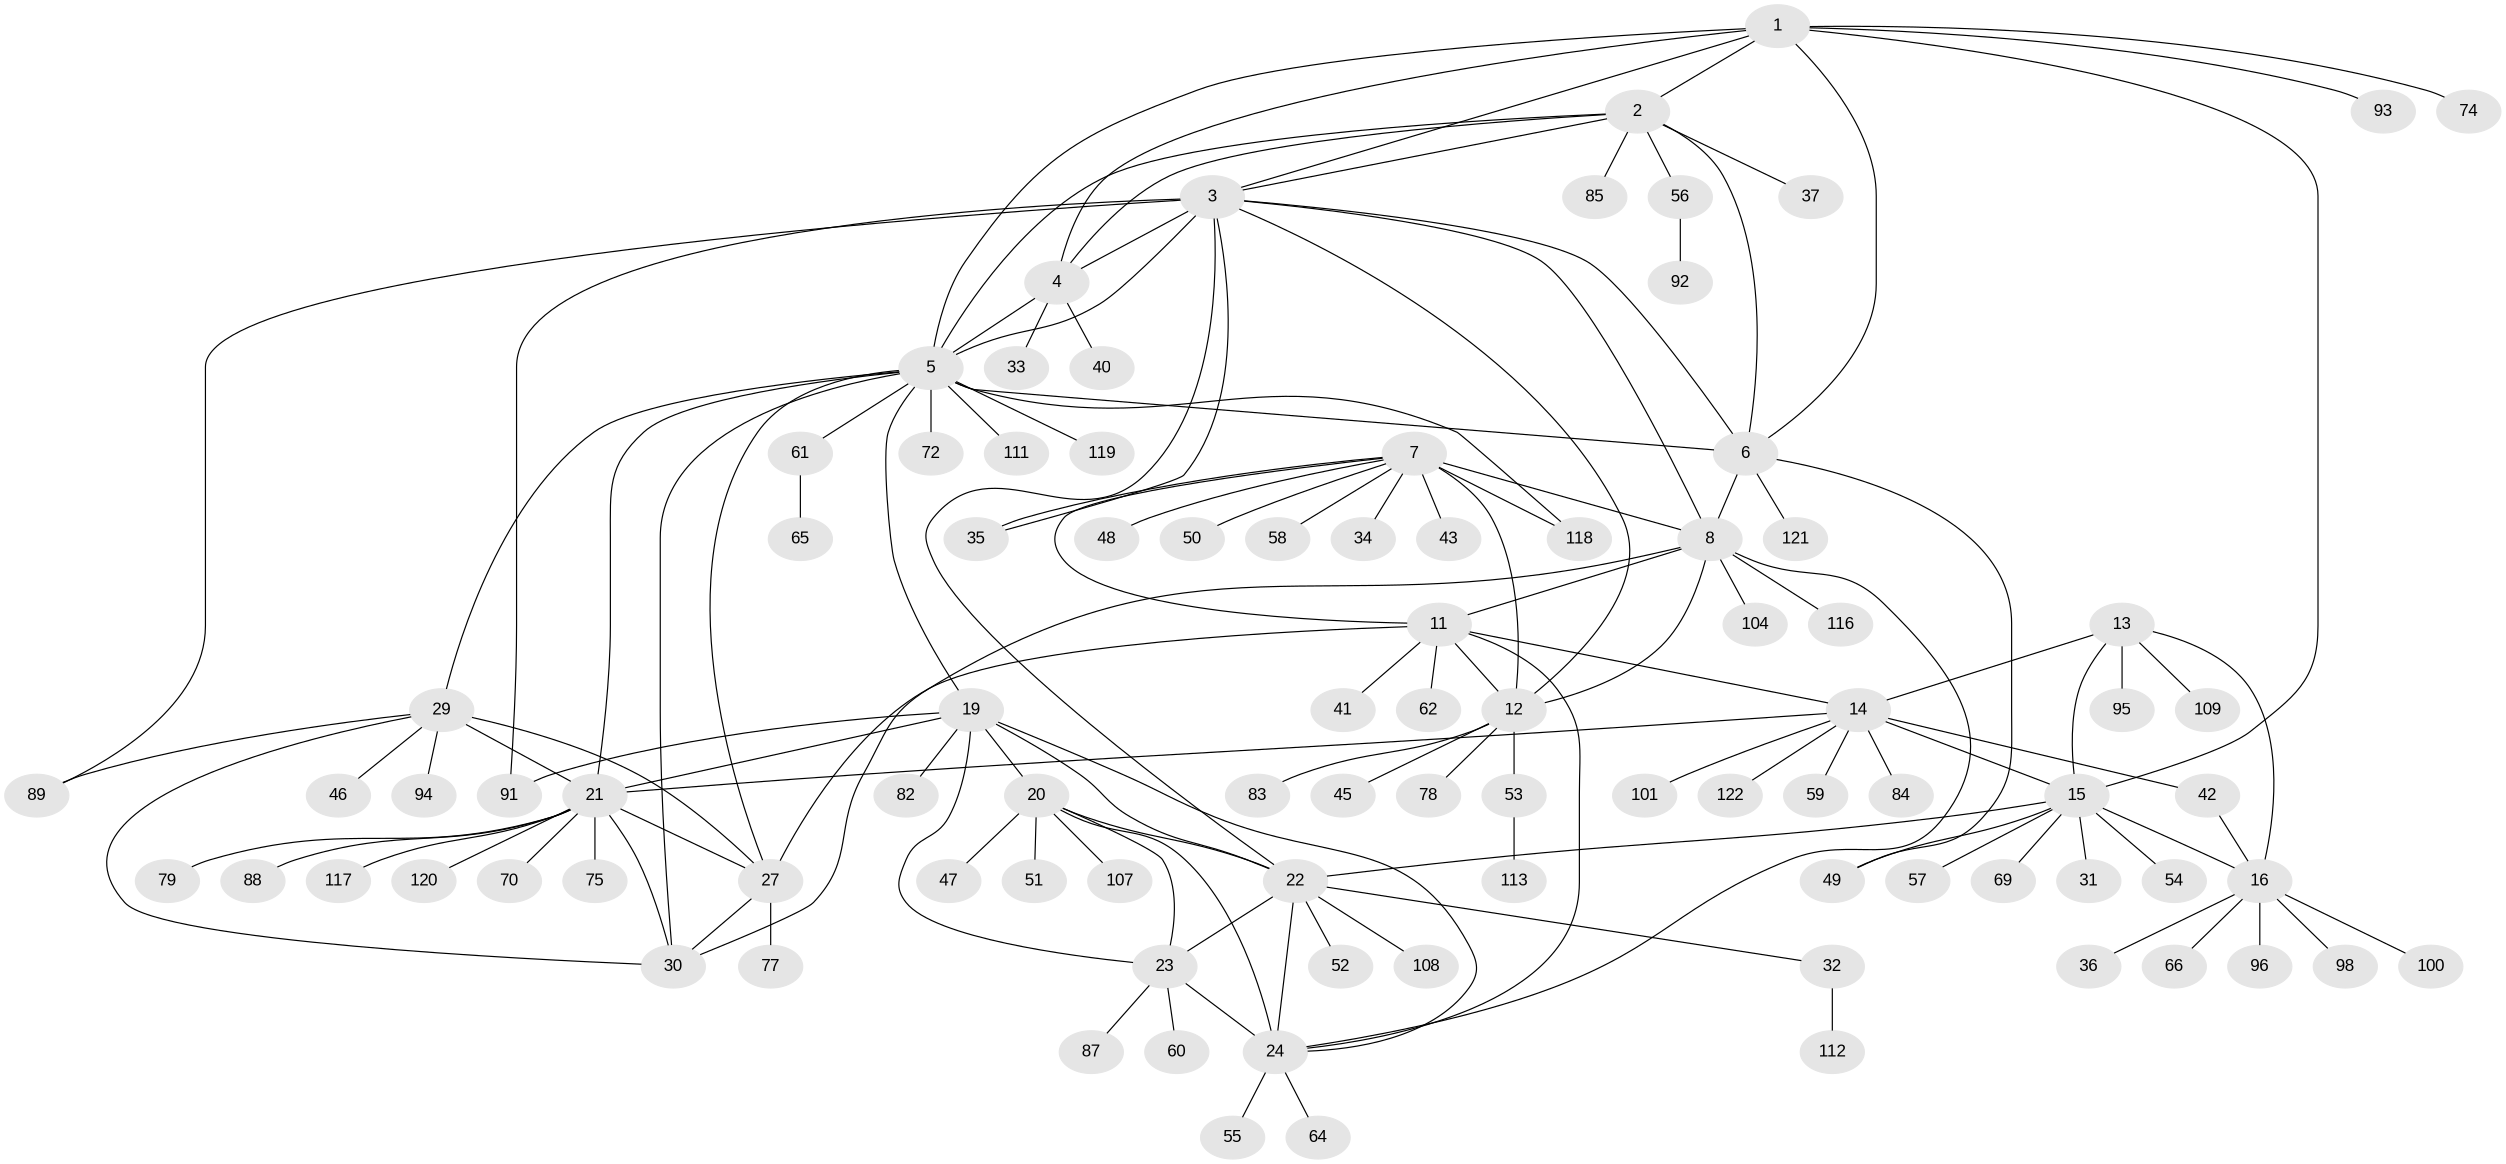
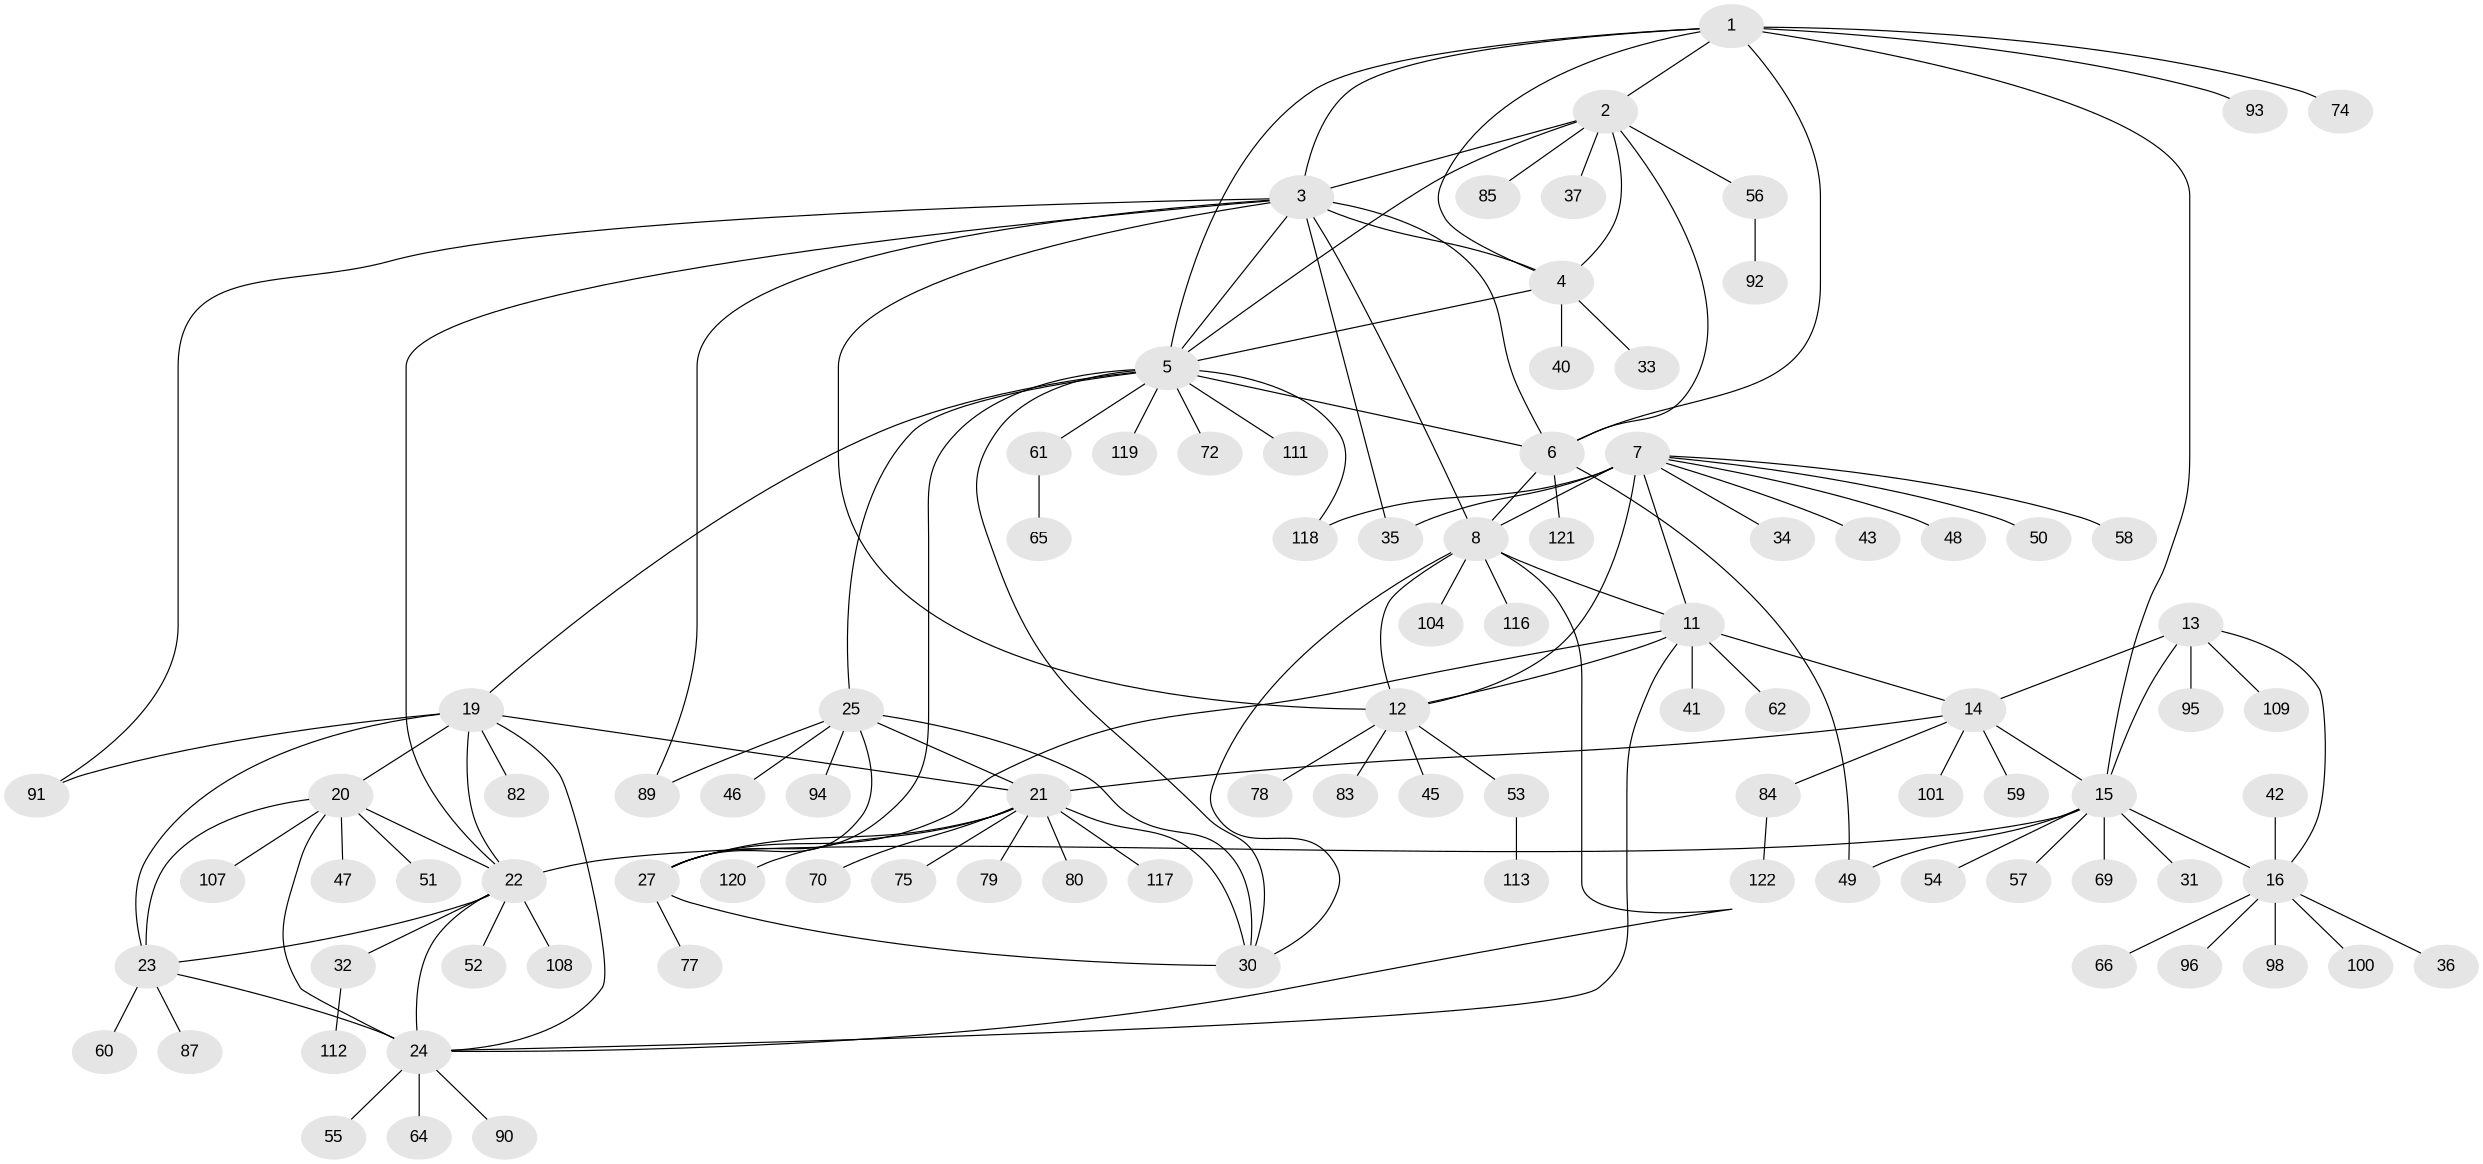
edge "5" -- "21": removed
node "29": label "29" -> "25"
edge "14" -- "122": now "84" -- "122"
edge "14" -- "42": removed
node "88": label "88" -> "80"
node "90": added
